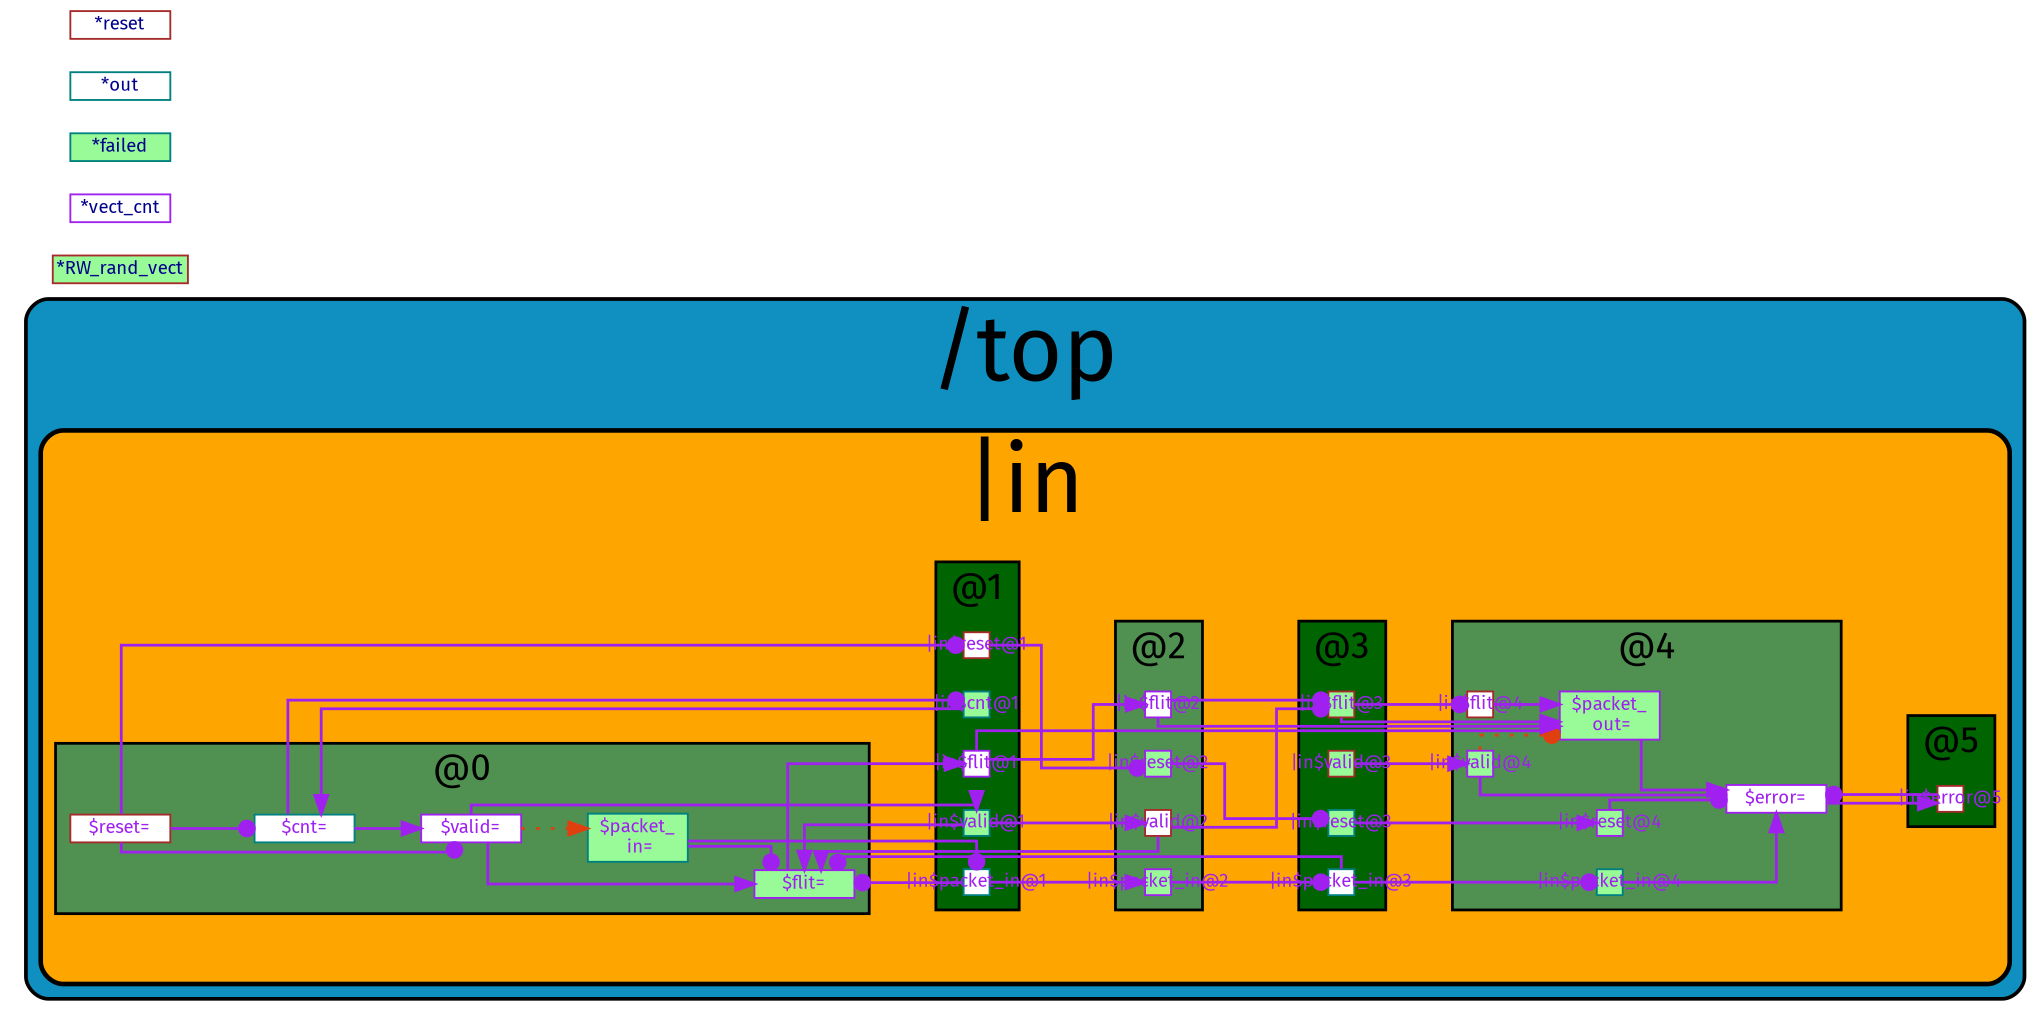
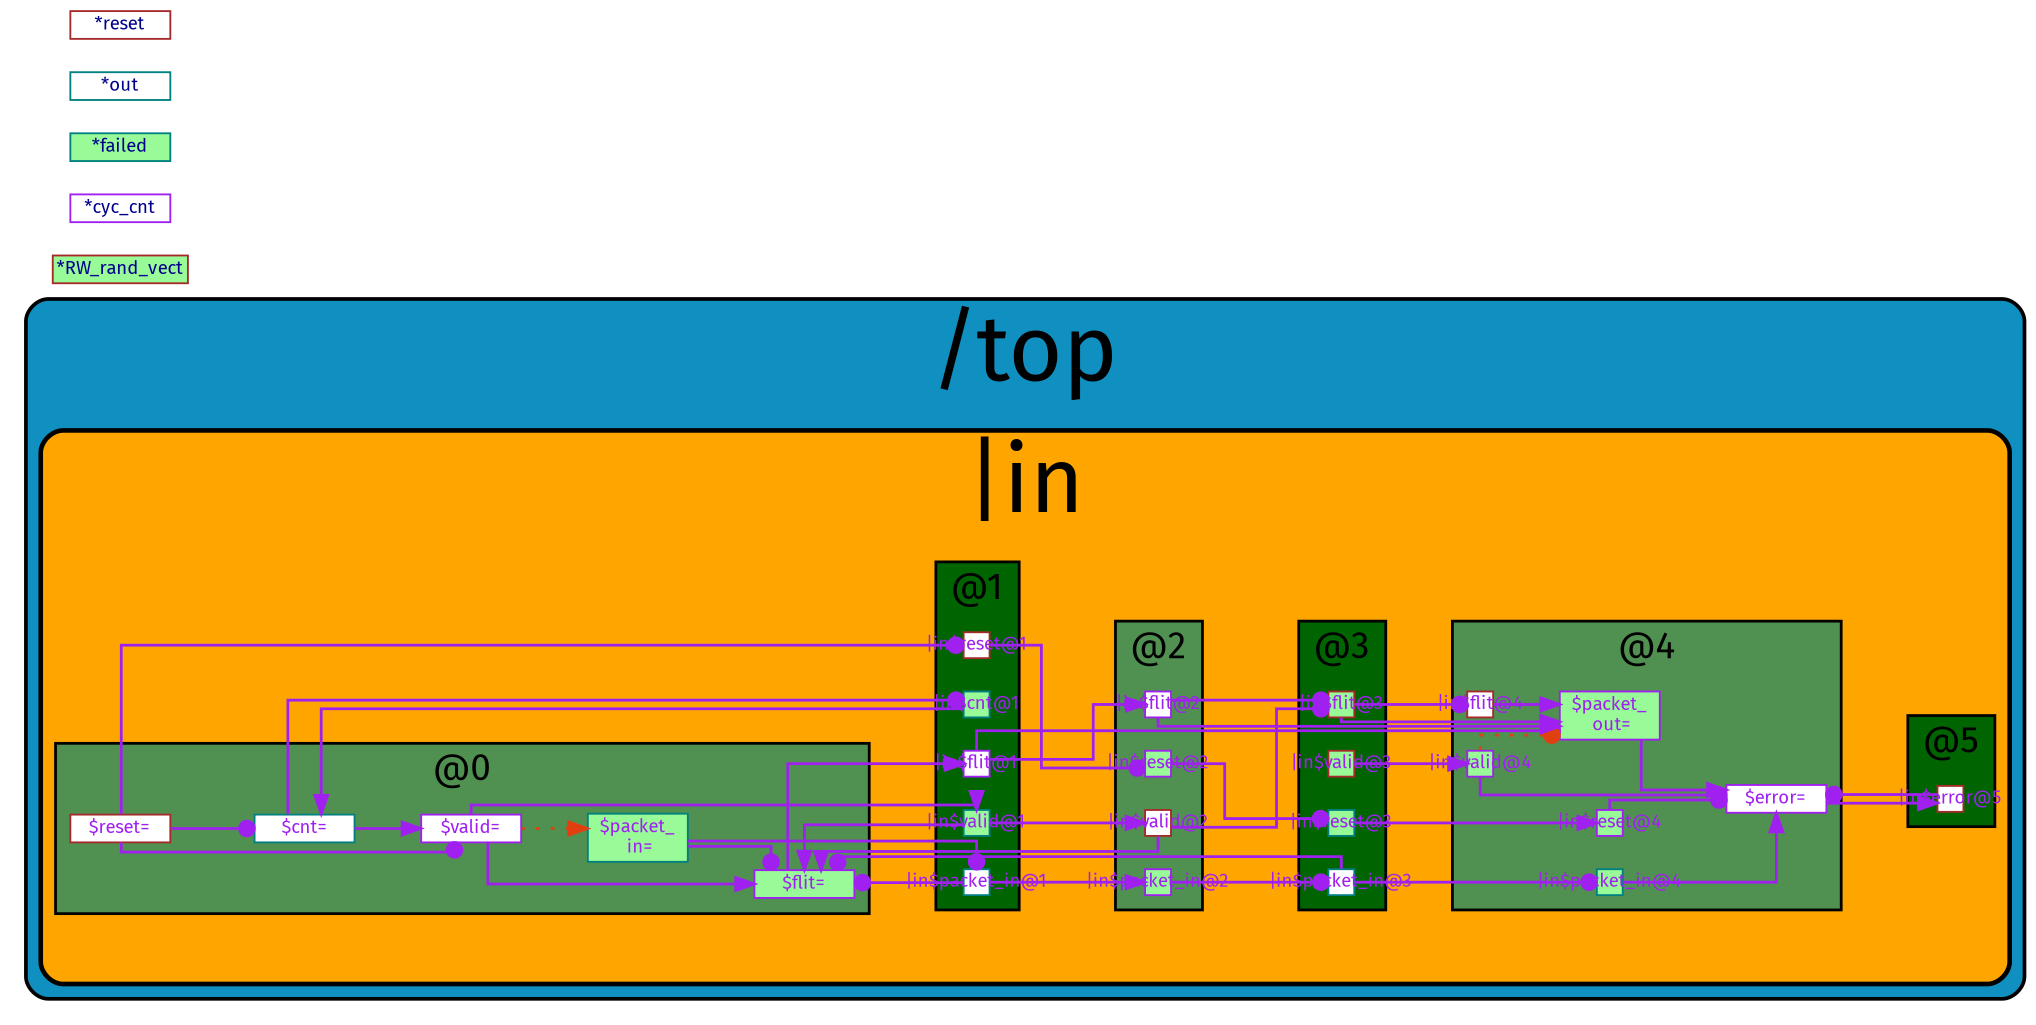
node "*vect_cnt": label "*vect_cnt" -> "*cyc_cnt"
